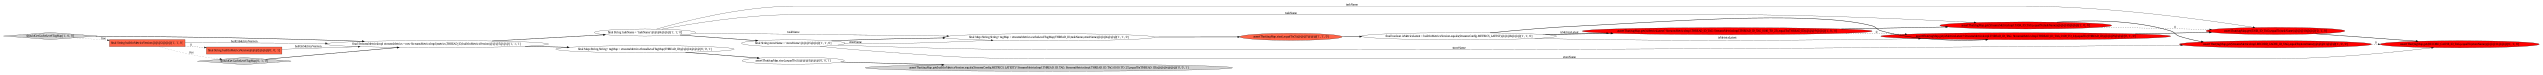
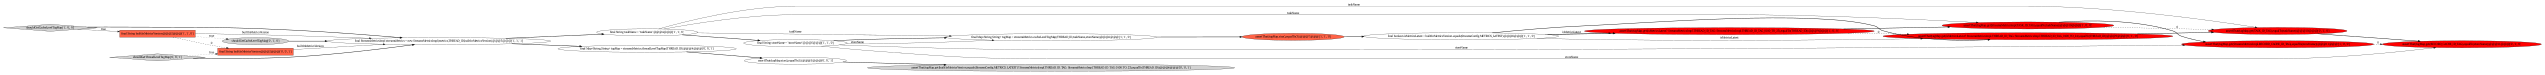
edge "shouldGetCacheLevelTagMap['1', '0', '0']" -> "final String builtInMetricsVersion@@@2@@@['1', '1', '0']": style dotted -> solid
node "shouldGetThreadLevelTagMap['0', '0', '1']": added
node "shouldGetCacheLevelTagMap['0', '1', '0']": shape diamond -> ellipse
